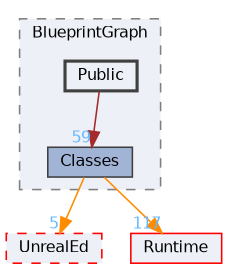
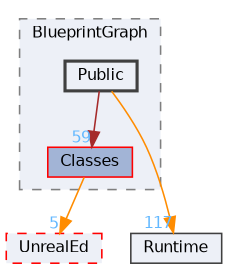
node "Classes": color grey25 -> red
edge "Classes" -> "Runtime": now "Public" -> "Runtime"
node "Runtime": color red -> grey25
